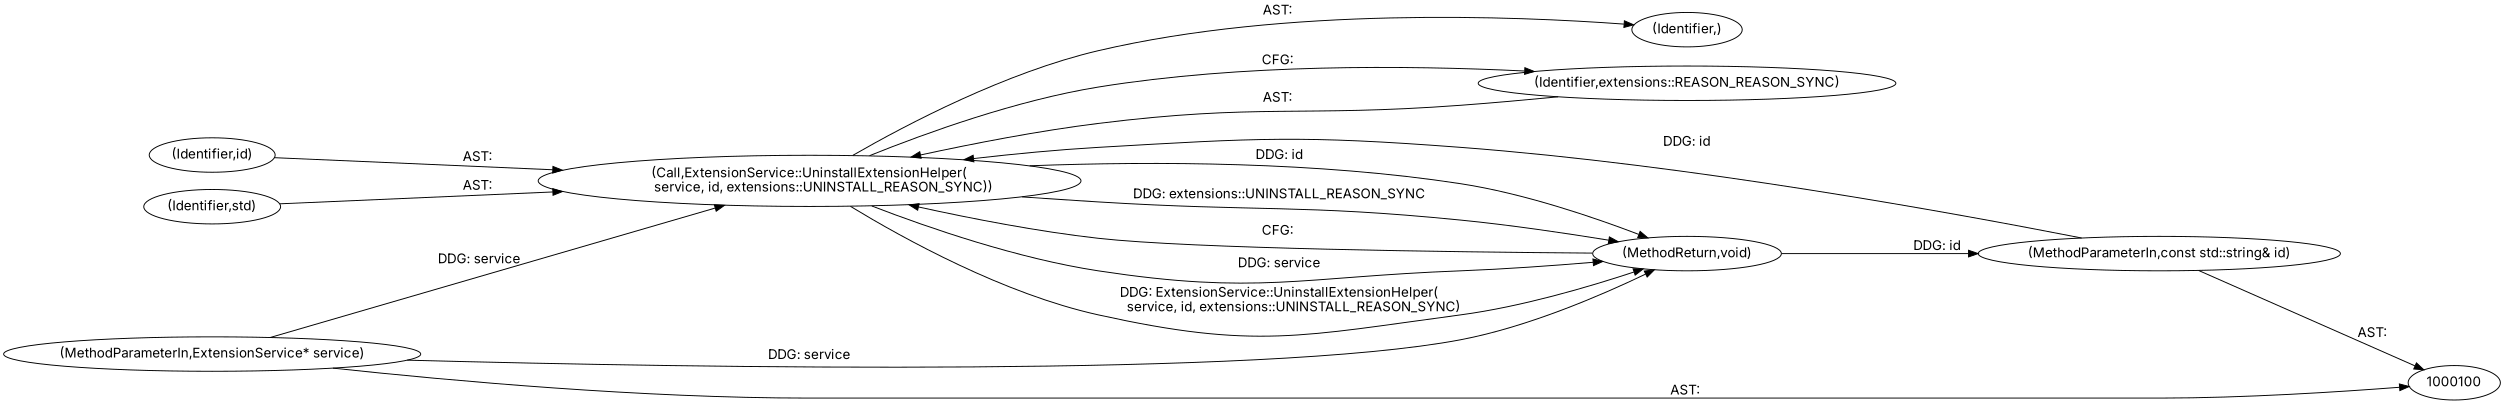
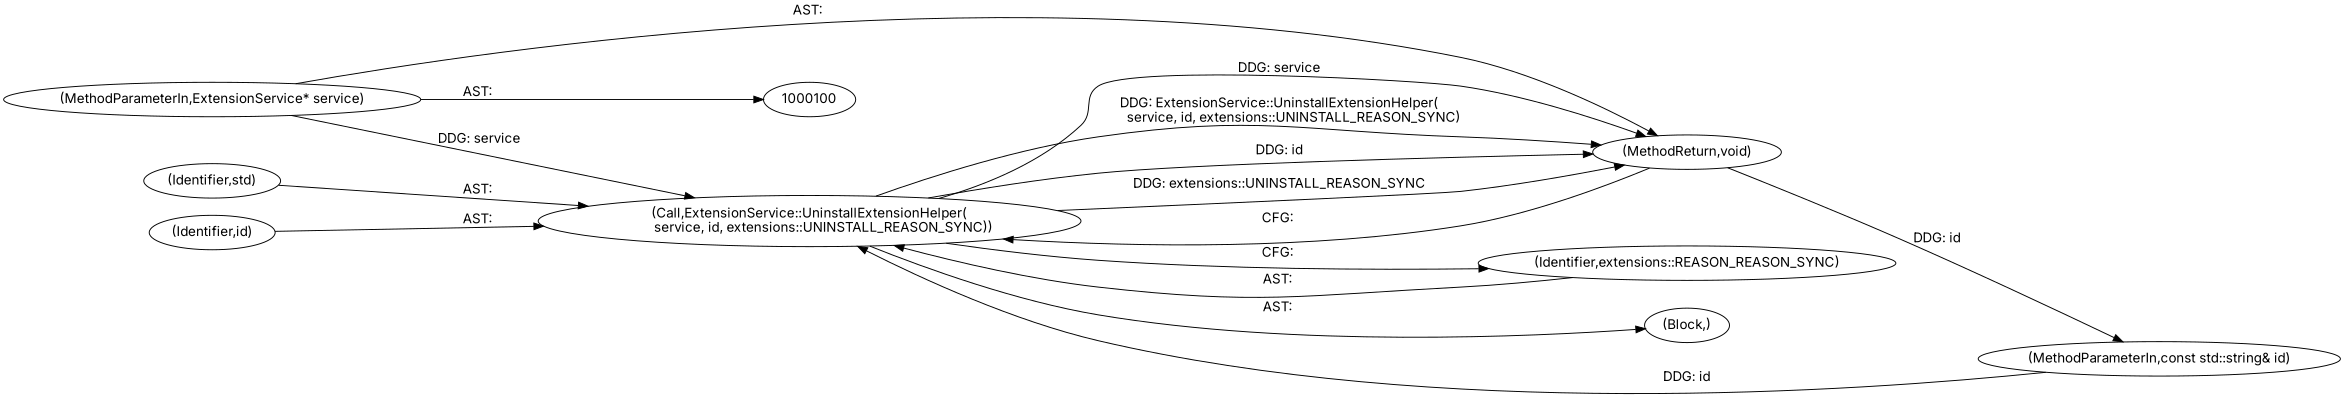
node "(Identifier,)": label "(Identifier,)" -> "(Block,)"
edge "(MethodParameterIn,const std::string& id)" -> "1000100": removed, label "AST:"
edge "(MethodParameterIn,ExtensionService* service)" -> "(MethodReturn,void)": label "DDG: service" -> "AST: "
